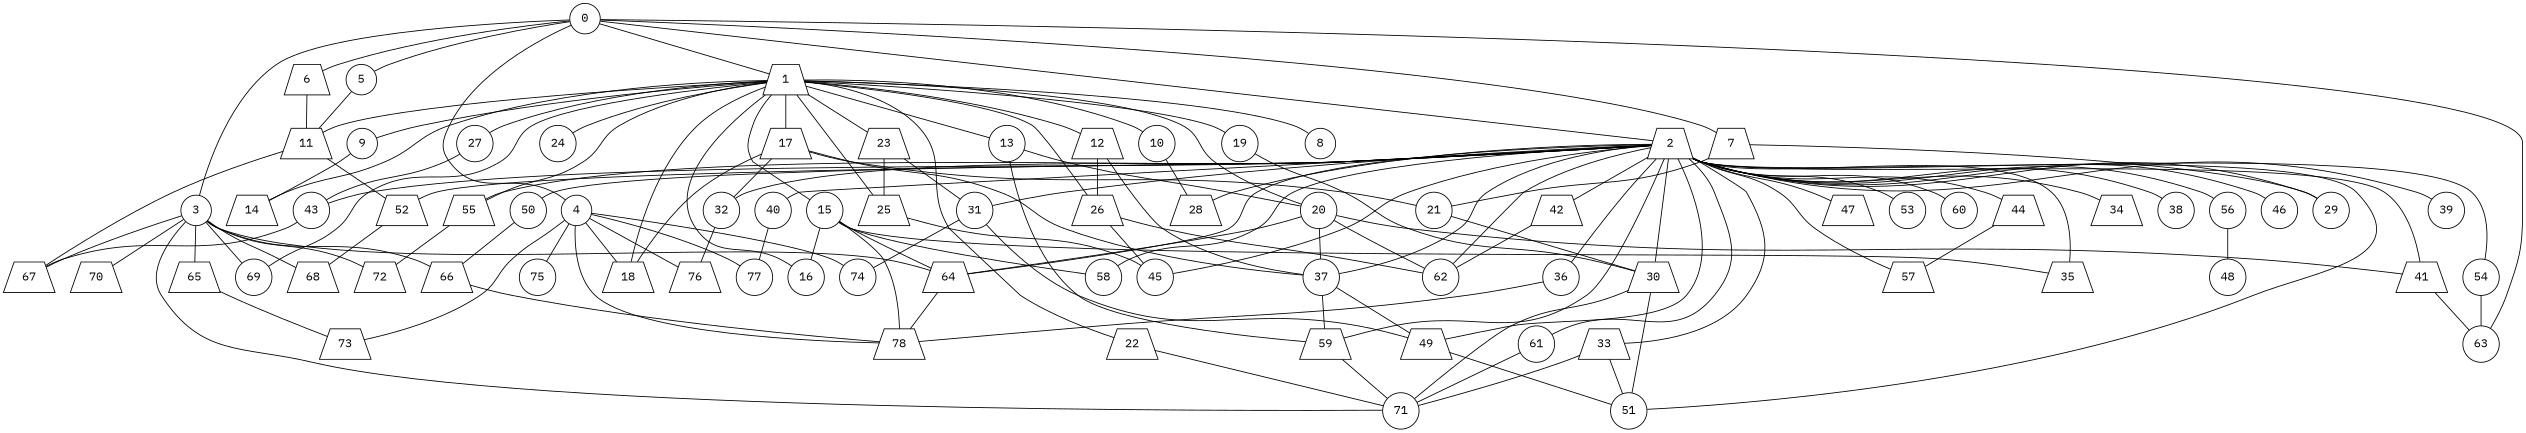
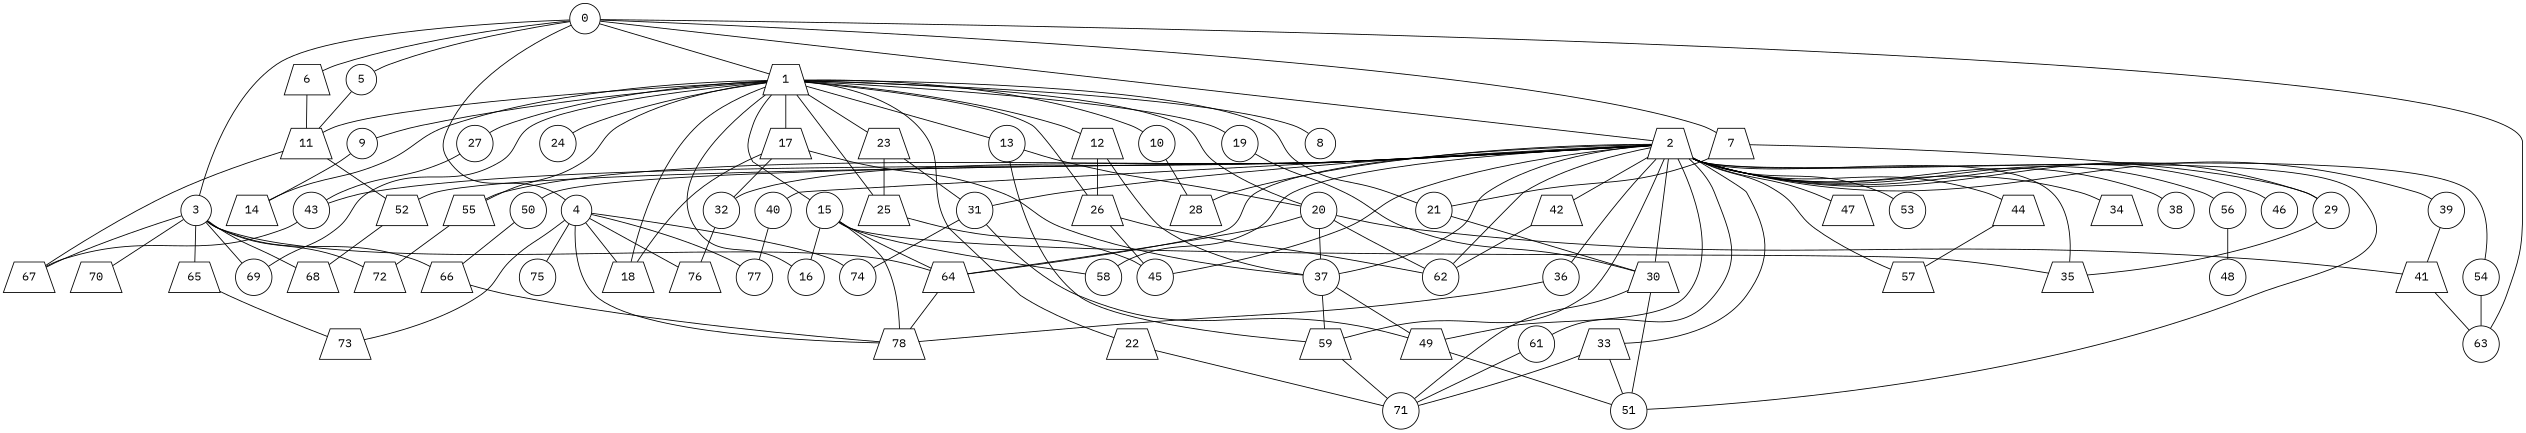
edge "2" -- "41": now "39" -- "41"
edge "17" -- "21": now "1" -- "21"
node "60": removed
edge "29" -- "35": added
edge "3" -- "71": removed
